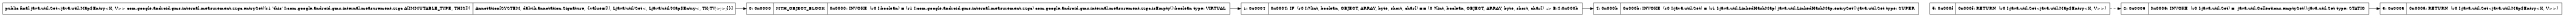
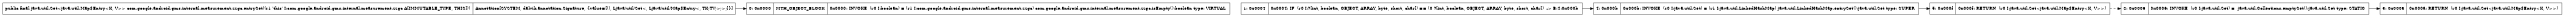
edge "0: 0x0000" -> "1: 0x0004": removed
edge "4: 0x000b" -> "5: 0x000f": added
